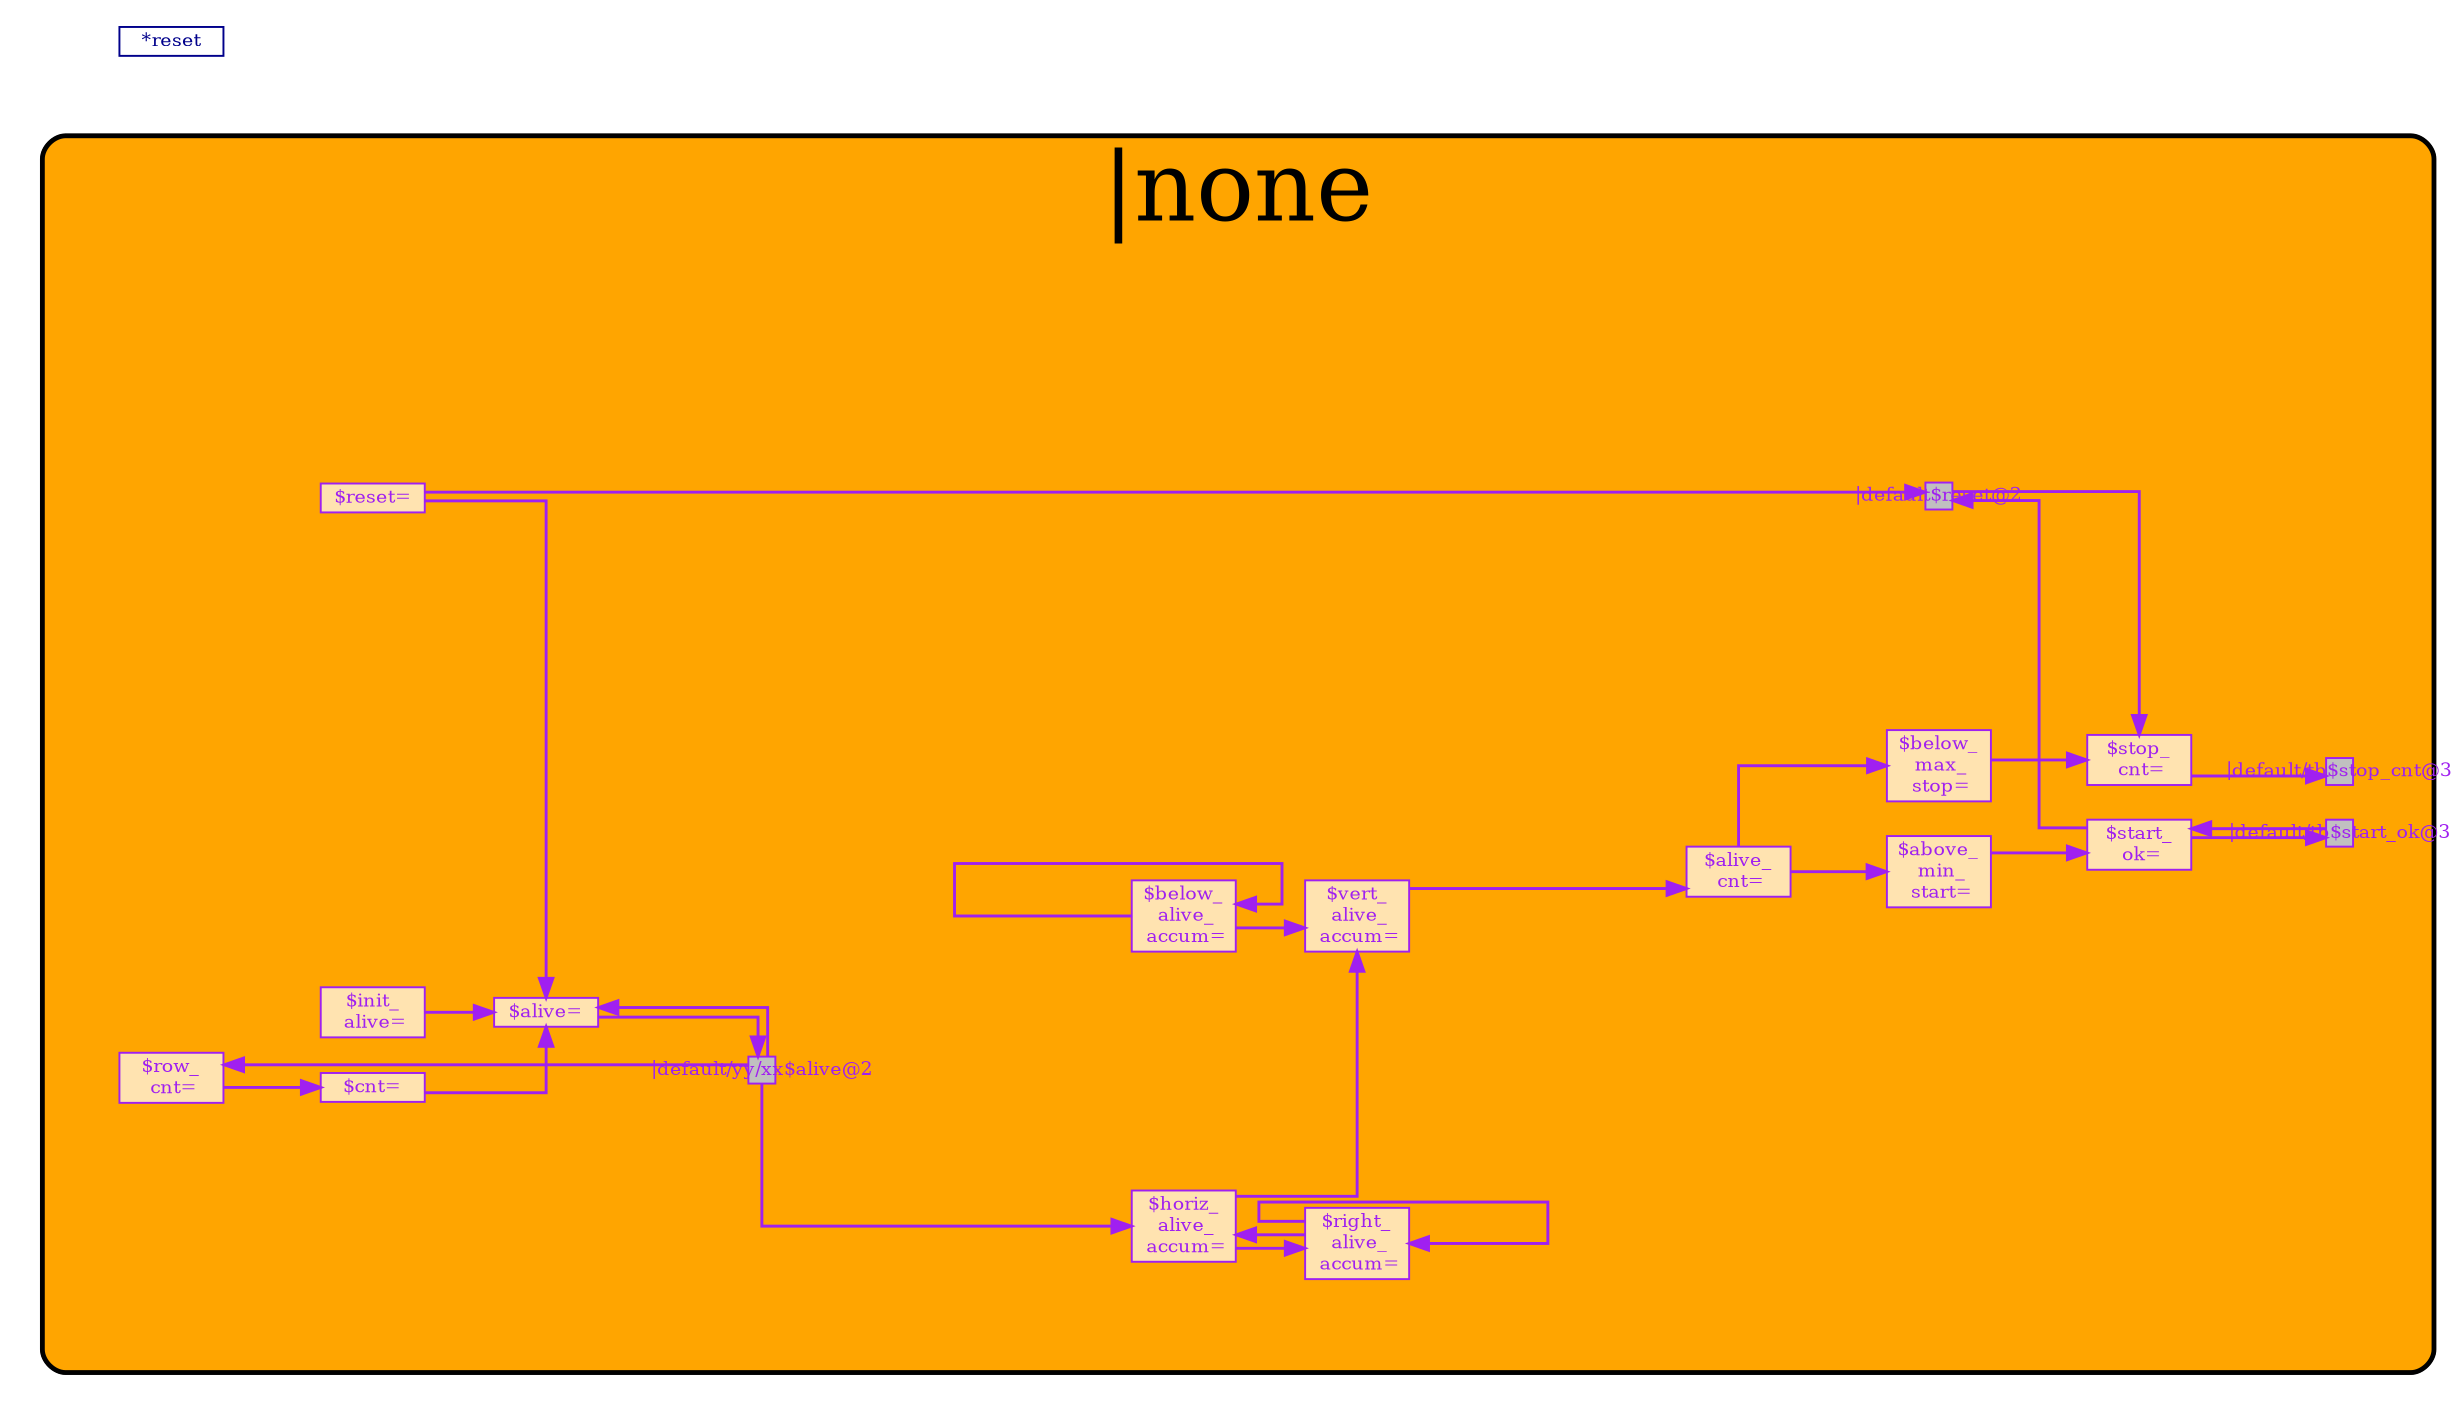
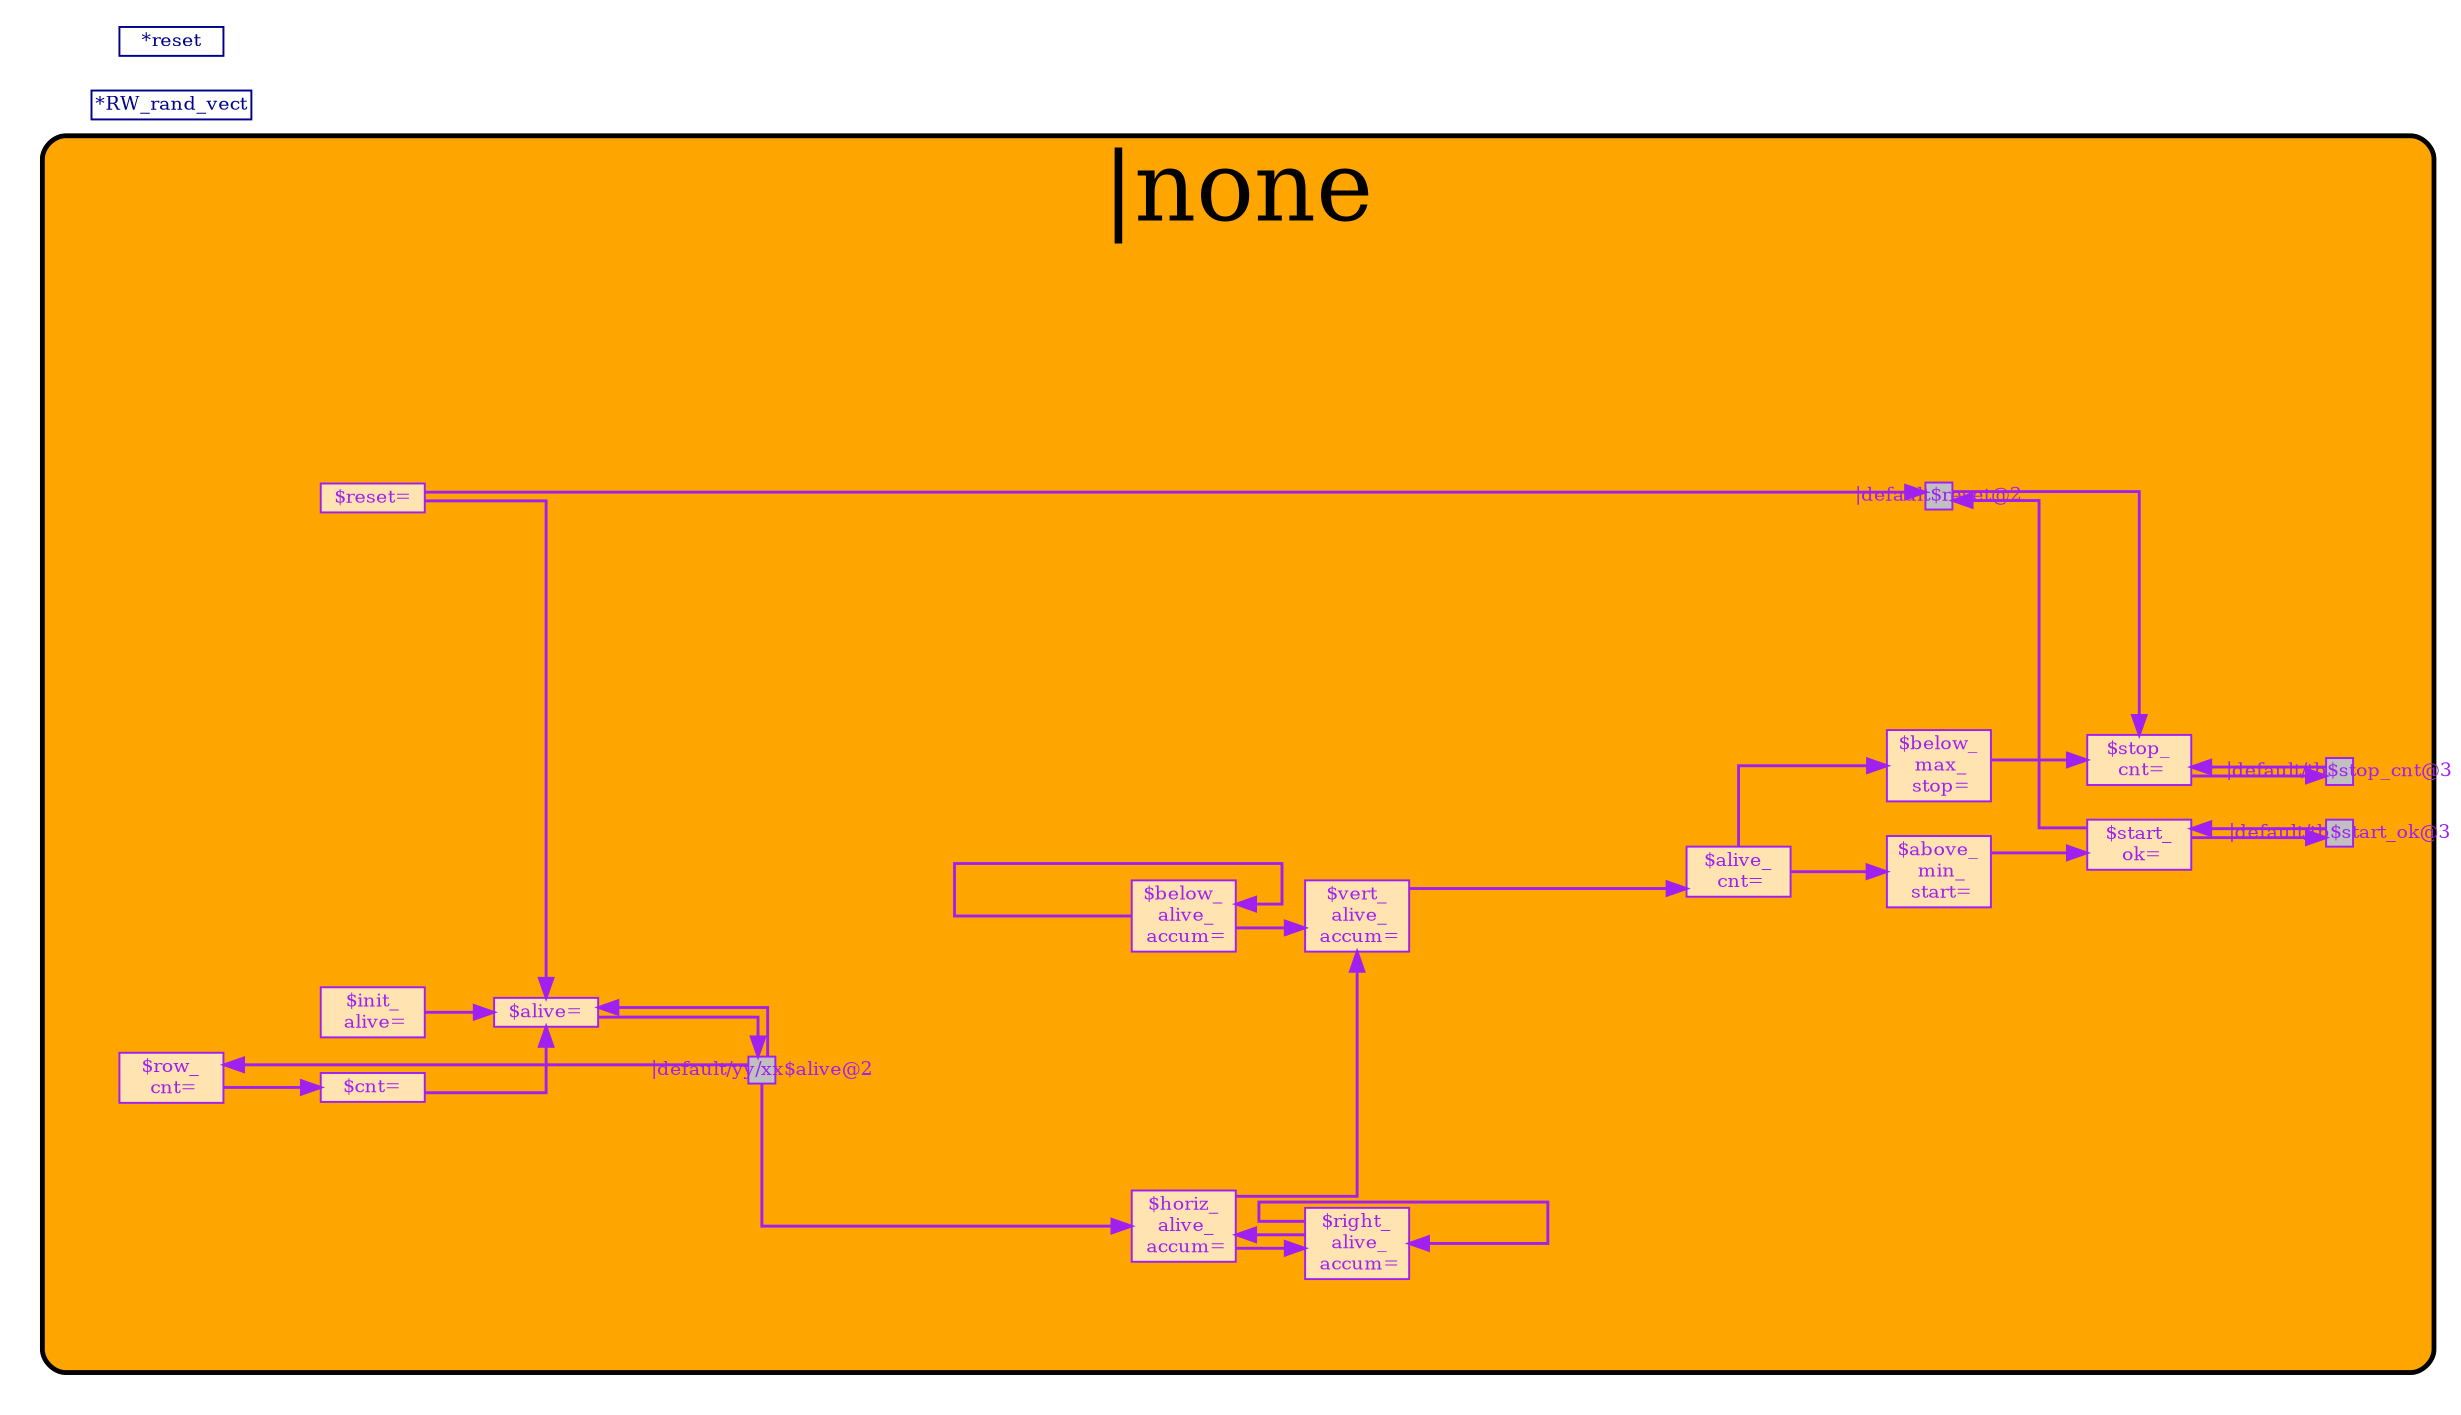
node "*RW_rand_vect": added
edge "|default/tb$stop_cnt@3" -> "$stop_ cnt=": added
